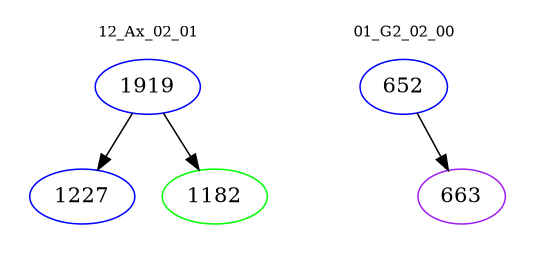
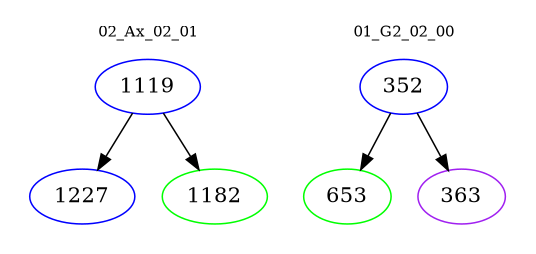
cluster "12_Ax_02_01": label "12_Ax_02_01" -> "02_Ax_02_01"
node "1919": label "1919" -> "1119"
node "652": label "652" -> "352"
node "653": added
node "663": label "663" -> "363"
